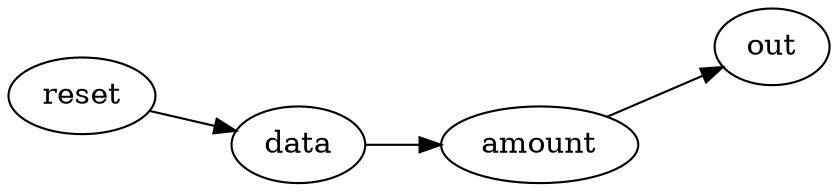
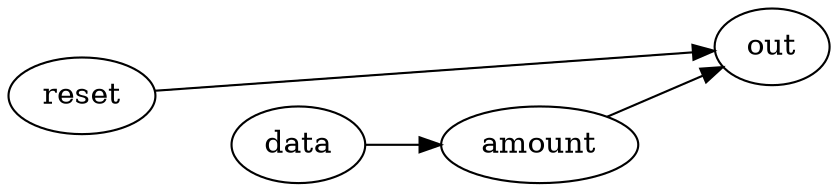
edge "reset" -> "data": now "reset" -> "out"
